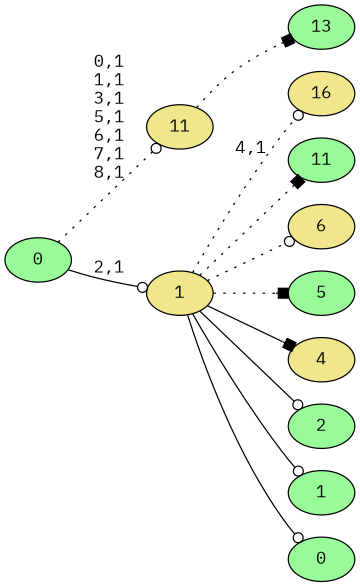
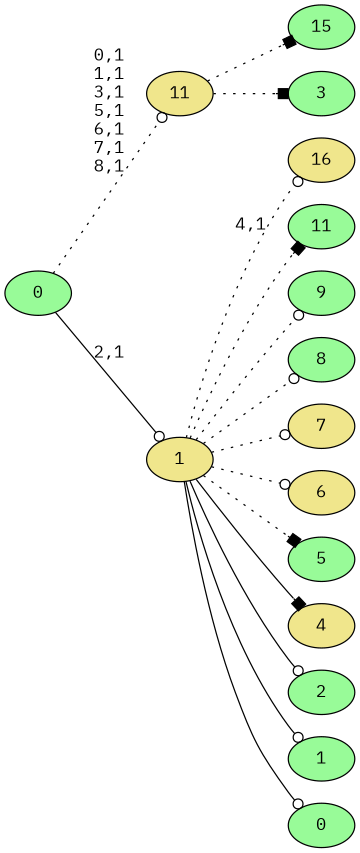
node "13": label "13" -> "15"
node "3": added
node "9": added
node "8": added
node "7": added
